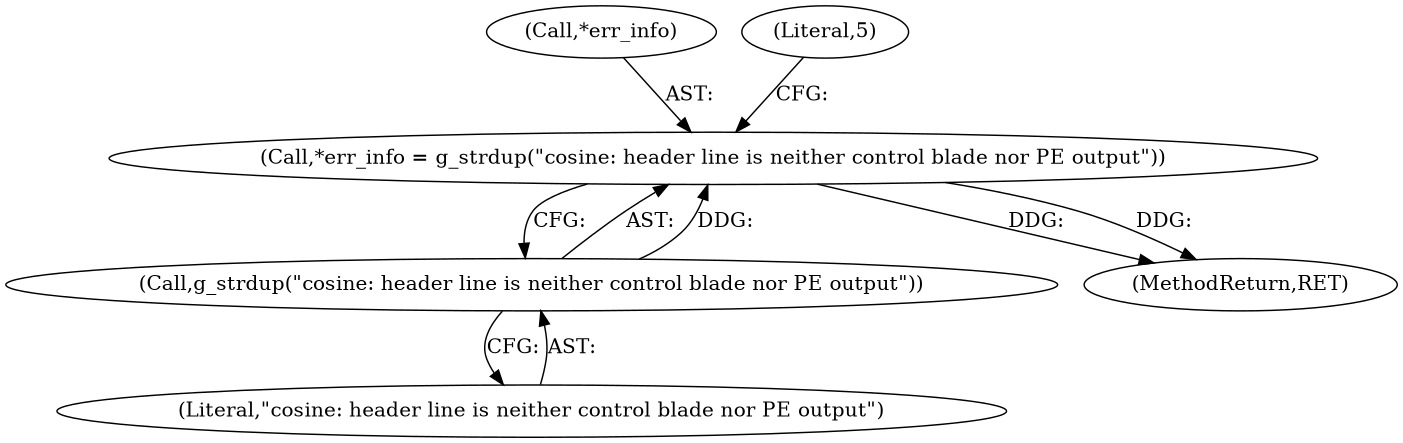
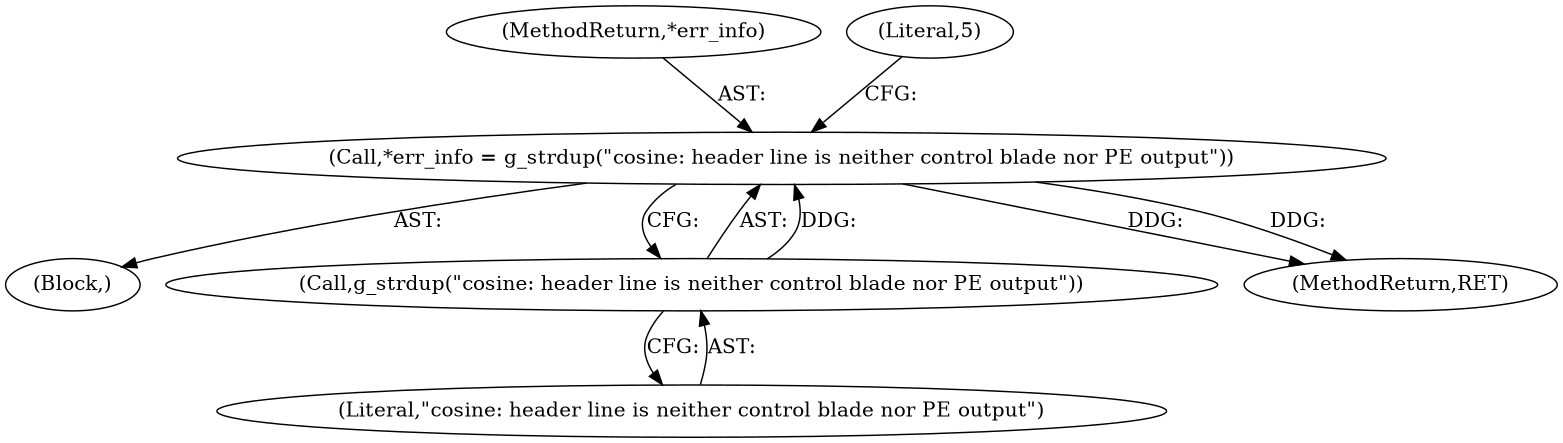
node "(Call,*err_info)": label "(Call,*err_info)" -> "(MethodReturn,*err_info)"
node "(Block,)": added
